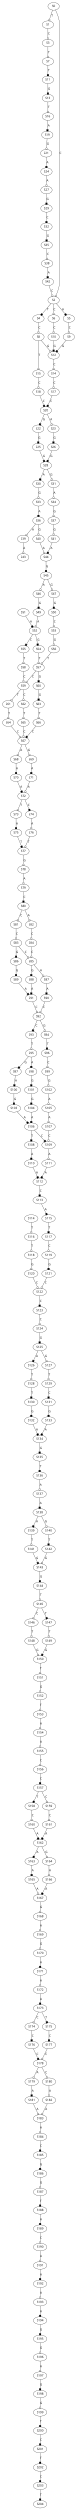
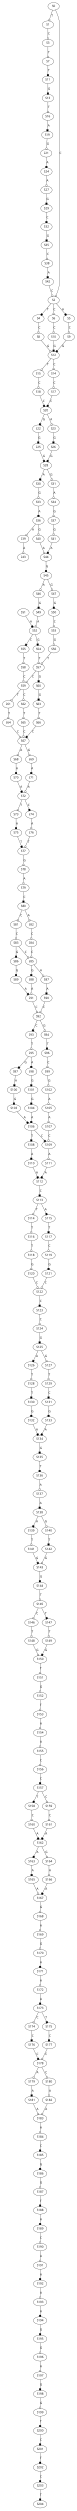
edge "S8" -> "S15": now "S12" -> "S15"
edge "S88" -> "S91": arrowhead box -> odot
edge "S113" -> "S114": added, label "T"
